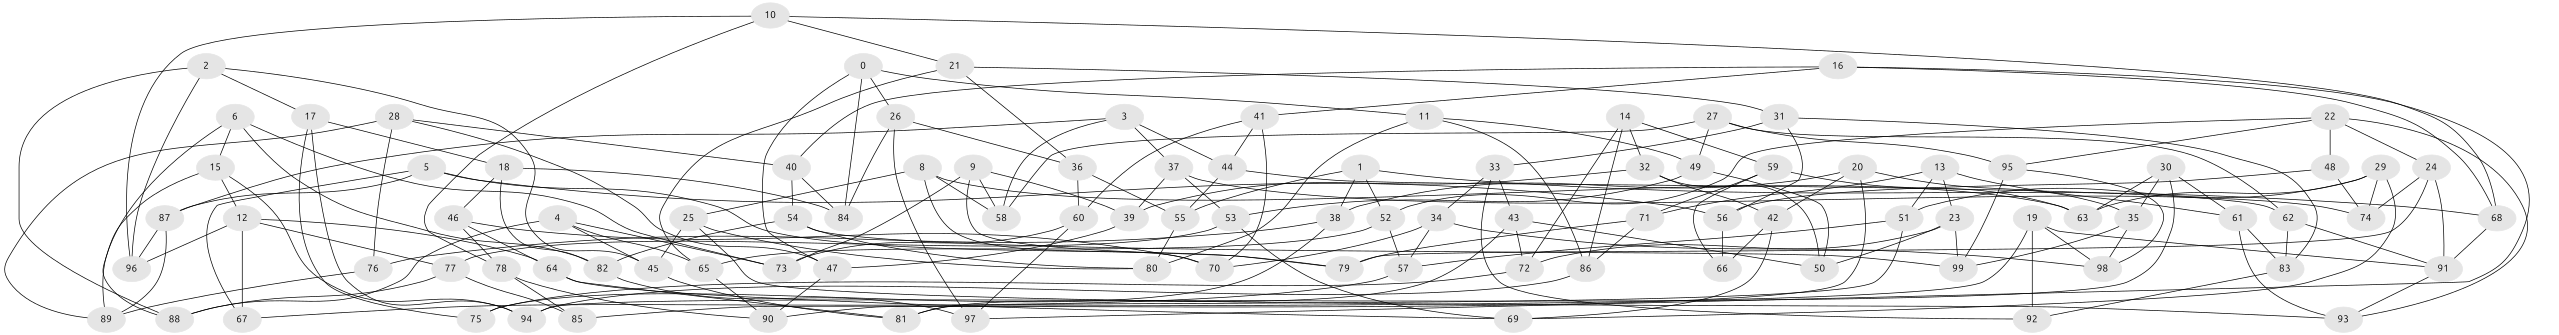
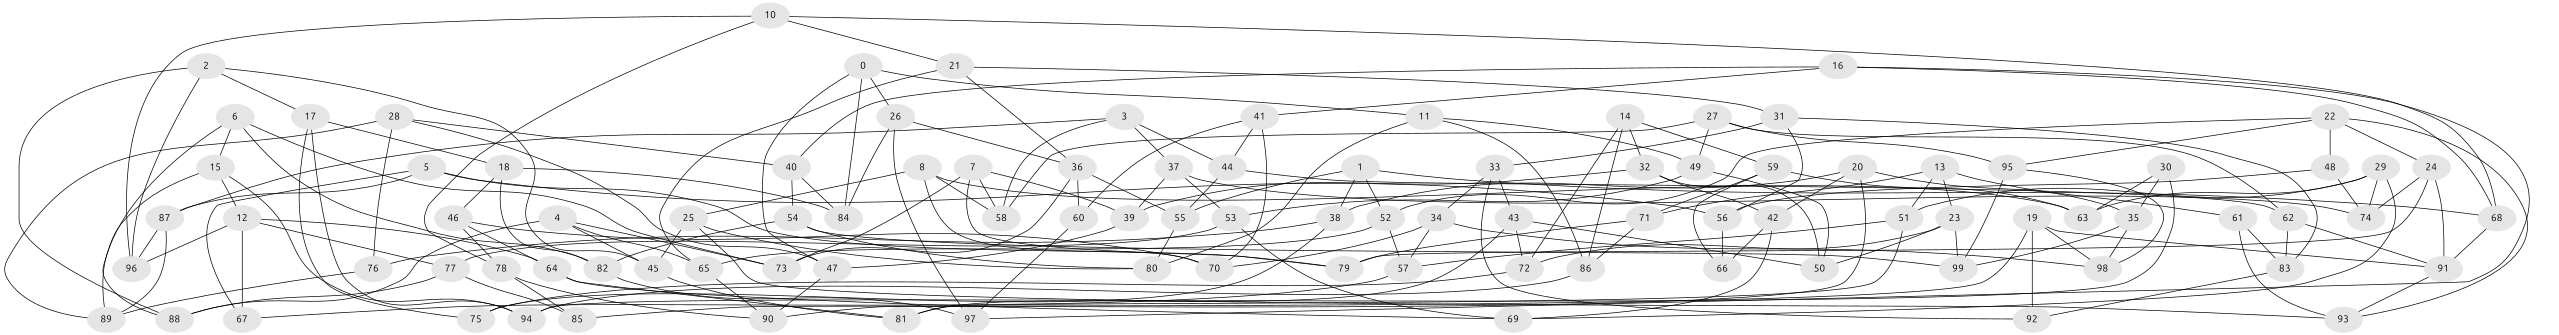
node "9": label "9" -> "7"
edge "30" -- "61": removed
edge "60" -- "73": now "36" -- "73"
